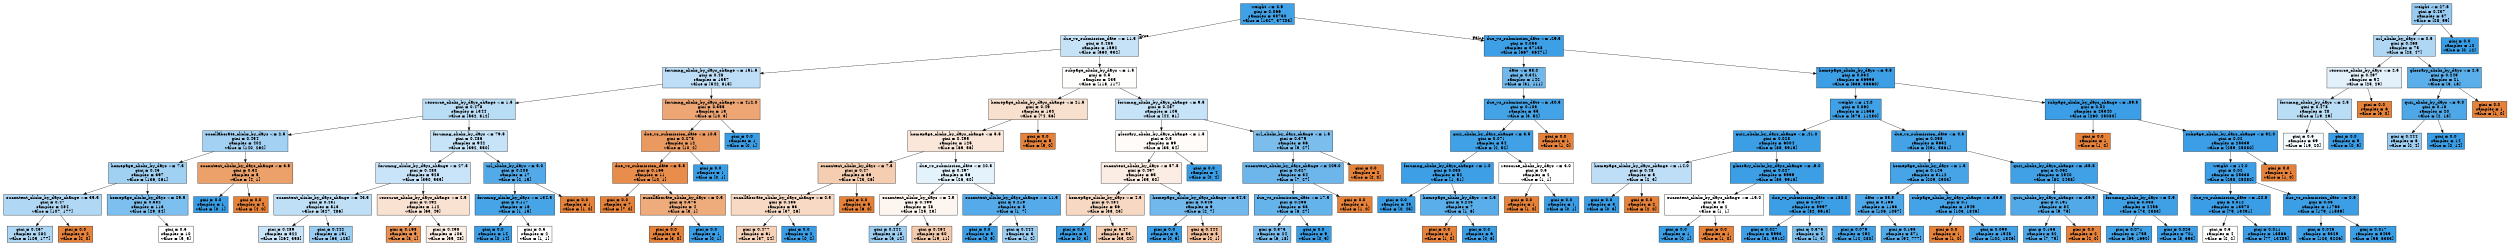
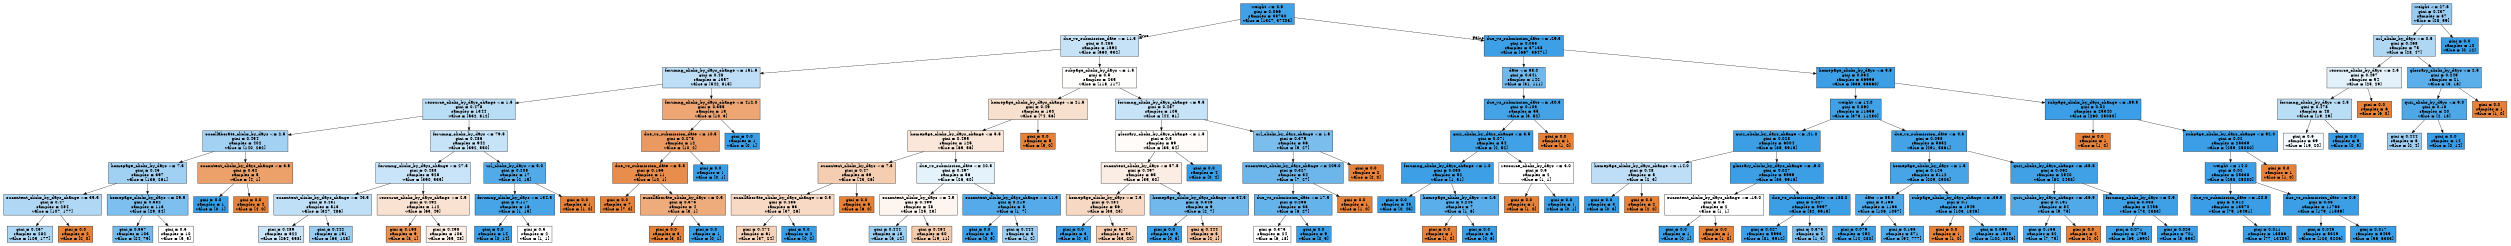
node "gini = 0.357 samples = 103 value = [24, 79]": added
node "gini = 0.477 samples = 61 value = [37, 24]": label "gini = 0.477 samples = 61 value = [37, 24]" -> "gini = 0.474 samples = 61 value = [37, 24]"
node "gini = 0.375 samples = 24 value = [6, 18]": fillcolor #399de5aa -> #e5813900
node "gini = 0.5 samples = 4 value = [2, 2]": removed
